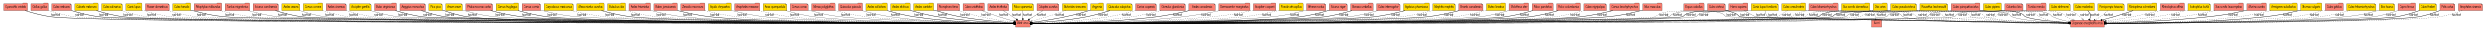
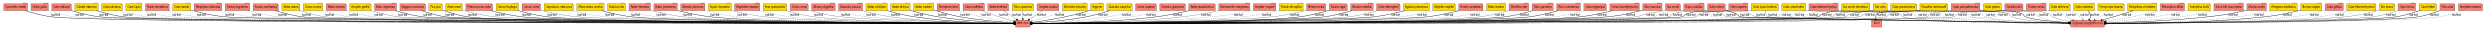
node "Aedes canadensis": label "Aedes canadensis" -> "Aedes pseudovishnui"
node "Sus scrofa": added
edge "Rousettus leschenaulti" -> "Acari": style dashed -> bold
edge "Turdus migratorius" -> "West virus": style solid -> dashed
edge "Culex pseudovishnui" -> "West virus": style bold -> solid
edge "Culex quinquefasciatus" -> "West virus": style dashed -> solid
